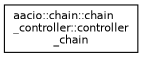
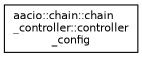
node "aacio::chain::chain _controller::controller _chain": label "aacio::chain::chain _controller::controller _chain" -> "aacio::chain::chain _controller::controller _config"
